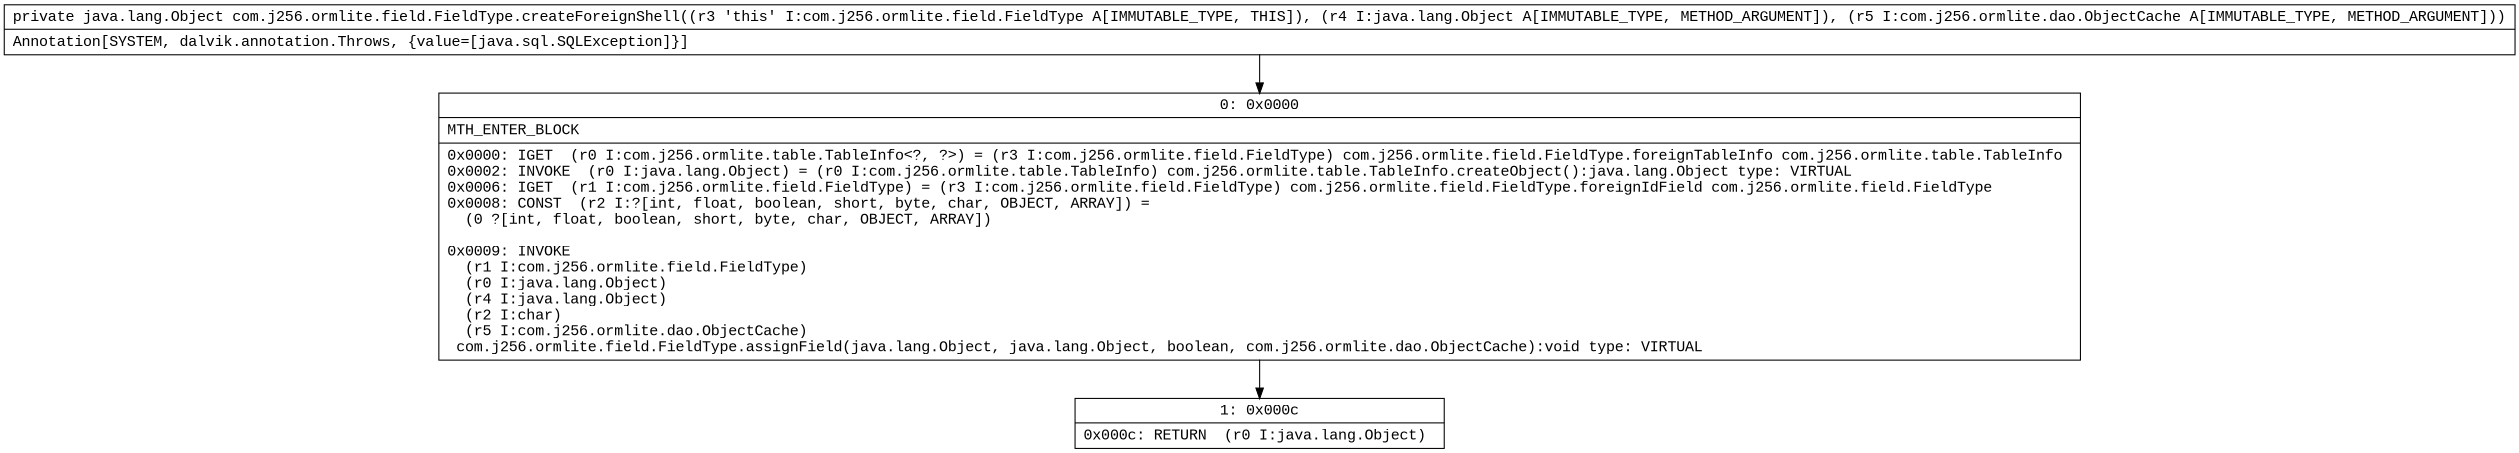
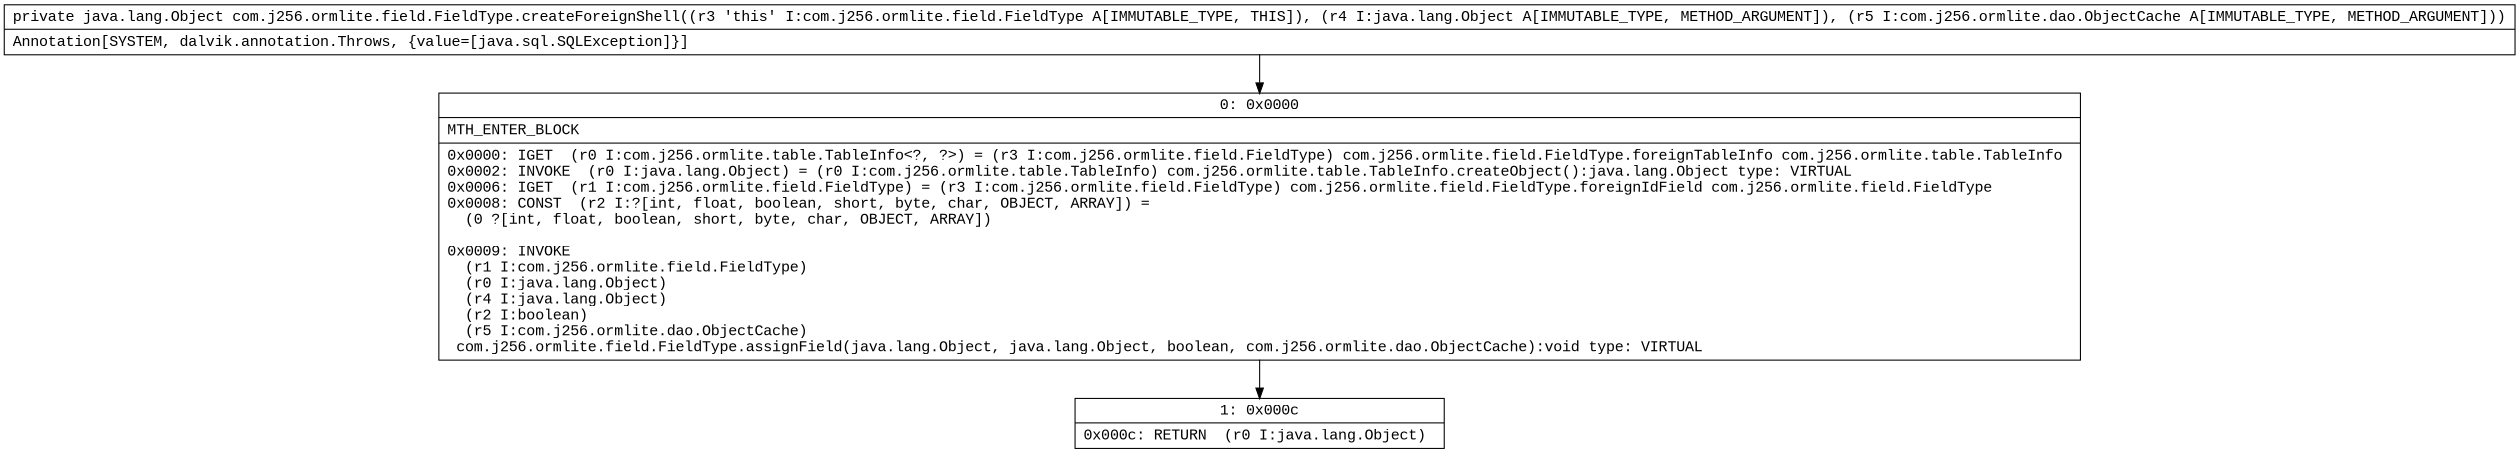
node "0: 0x0000": text "(r2 I:char)" -> "(r2 I:boolean)"
